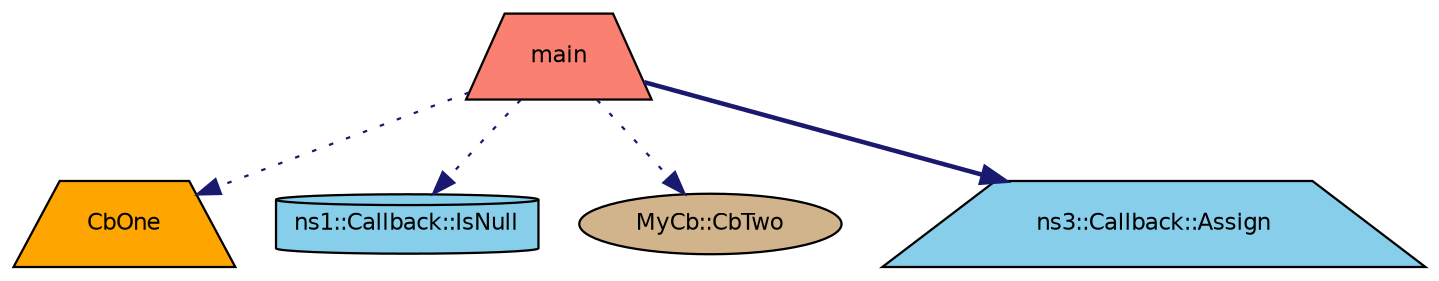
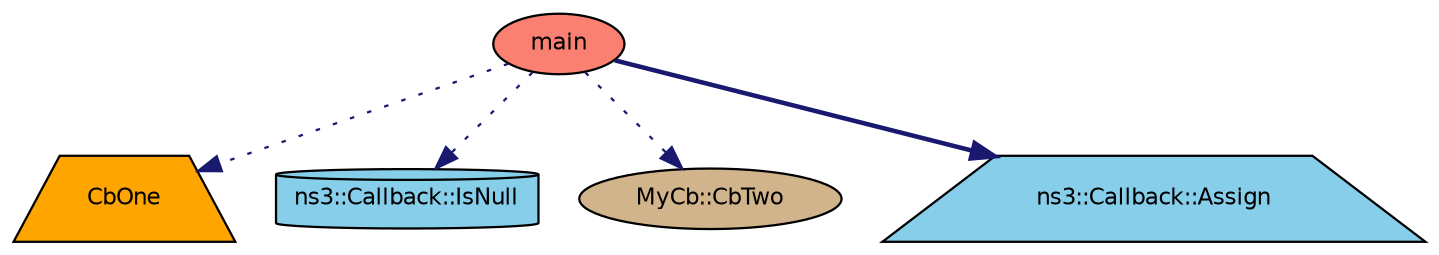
node "main": shape trapezium -> ellipse
node "ns1::Callback::IsNull": label "ns1::Callback::IsNull" -> "ns3::Callback::IsNull"
